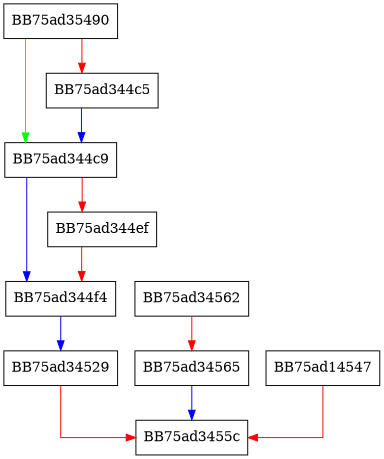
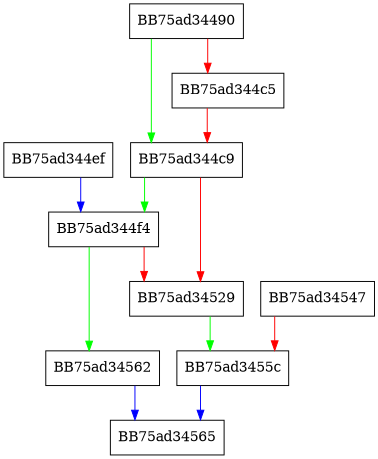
node "BB75ad35490": label "BB75ad35490" -> "BB75ad34490"
edge "BB75ad344c5" -> "BB75ad344c9": color blue -> red
edge "BB75ad344c9" -> "BB75ad344ef": now "BB75ad344c9" -> "BB75ad34529"
edge "BB75ad344c9" -> "BB75ad344f4": color blue -> green
edge "BB75ad344ef" -> "BB75ad344f4": color red -> blue
edge "BB75ad344f4" -> "BB75ad34562": added
edge "BB75ad344f4" -> "BB75ad34529": color blue -> red
edge "BB75ad34562" -> "BB75ad34565": color red -> blue
node "BB75ad14547": label "BB75ad14547" -> "BB75ad34547"
edge "BB75ad34565" -> "BB75ad3455c": reversed
edge "BB75ad34529" -> "BB75ad3455c": color red -> green
